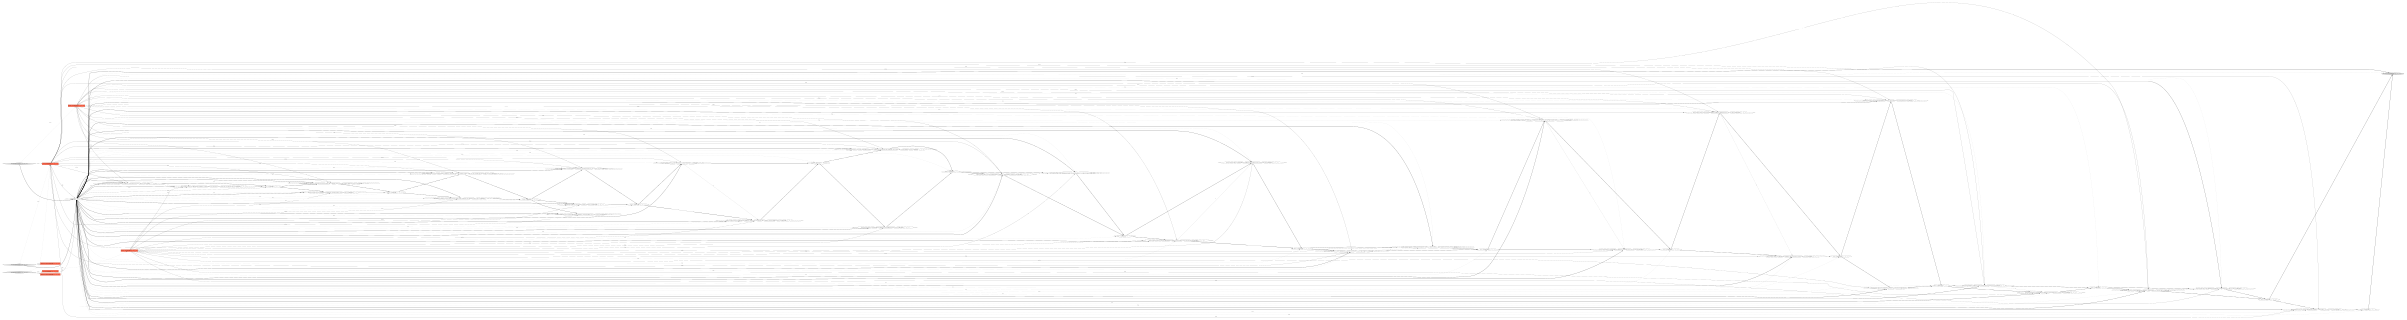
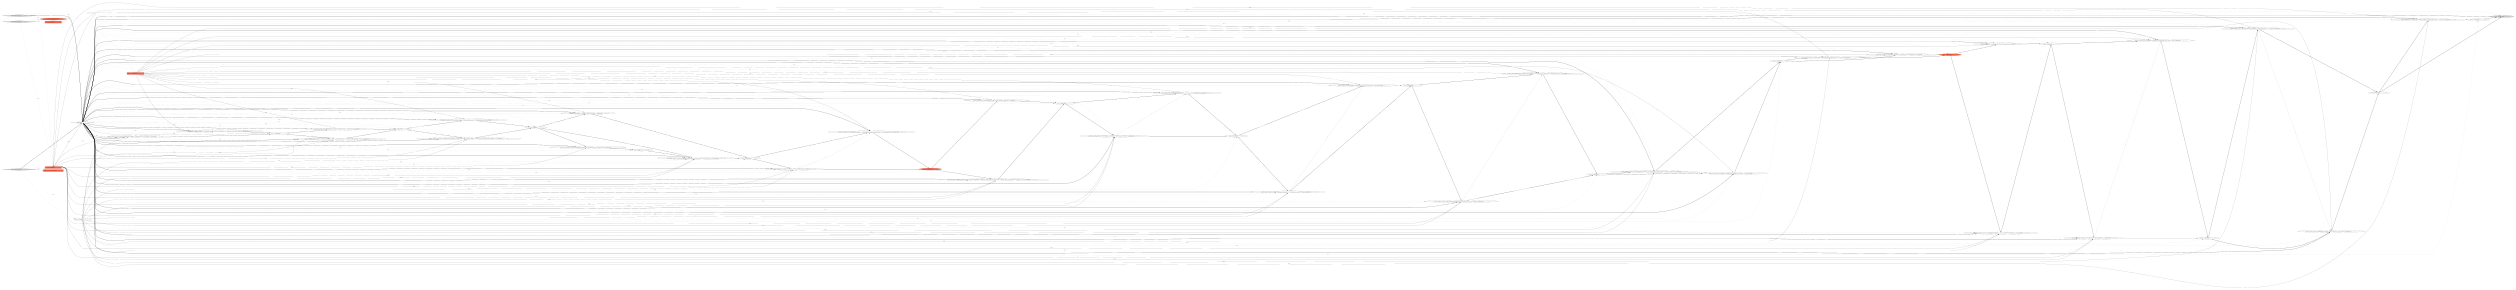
node "Object value@@@2@@@['1', '0', '0']": fillcolor tomato -> white
node "return true@@@11@@@['0', '1', '0']": added
node "return true@@@13@@@['1', '1', '1']": fillcolor white -> tomato
node "Component component@@@2@@@['1', '0', '0']": added
node "return true@@@25@@@['1', '1', '1']": fillcolor white -> tomato
node "Component component@@@2@@@['0', '0', '1']": removed
node "Component component@@@2@@@['0', '1', '0']": shape box -> ellipse
